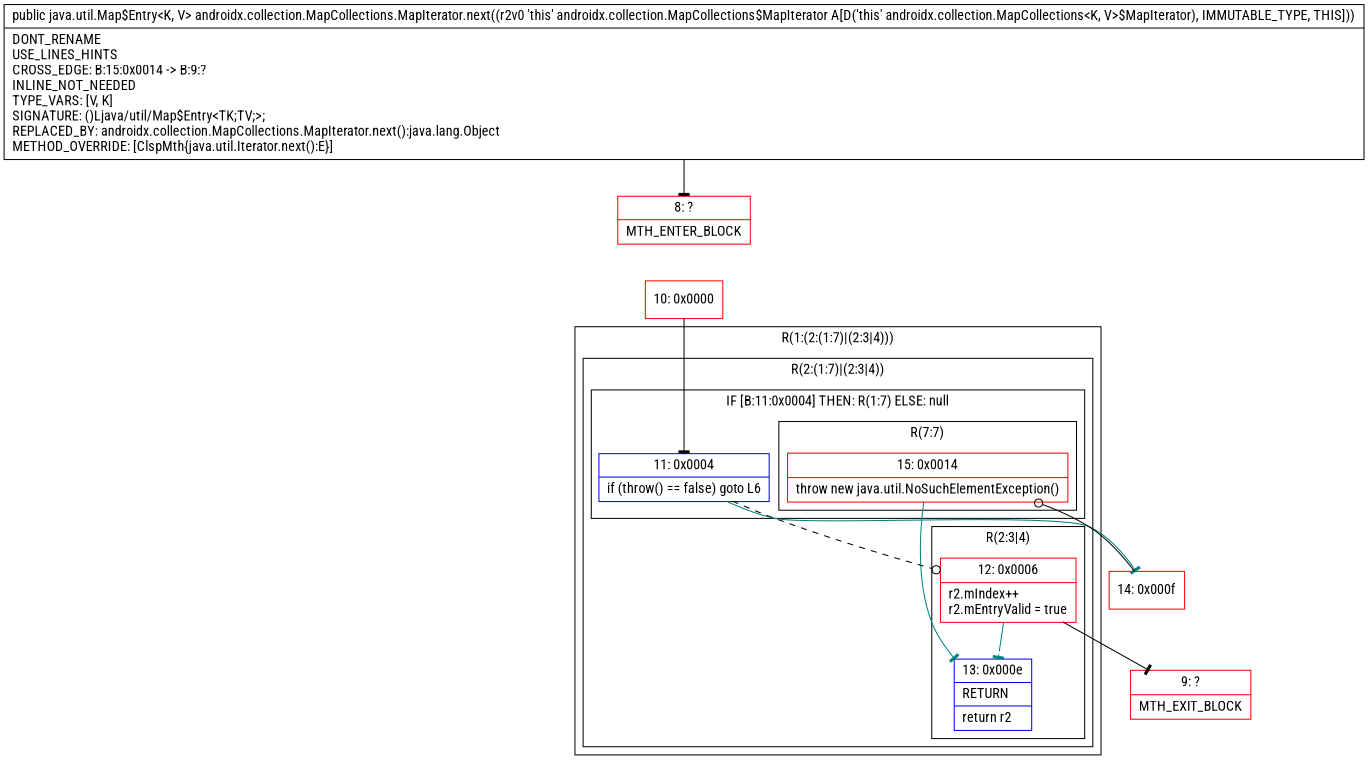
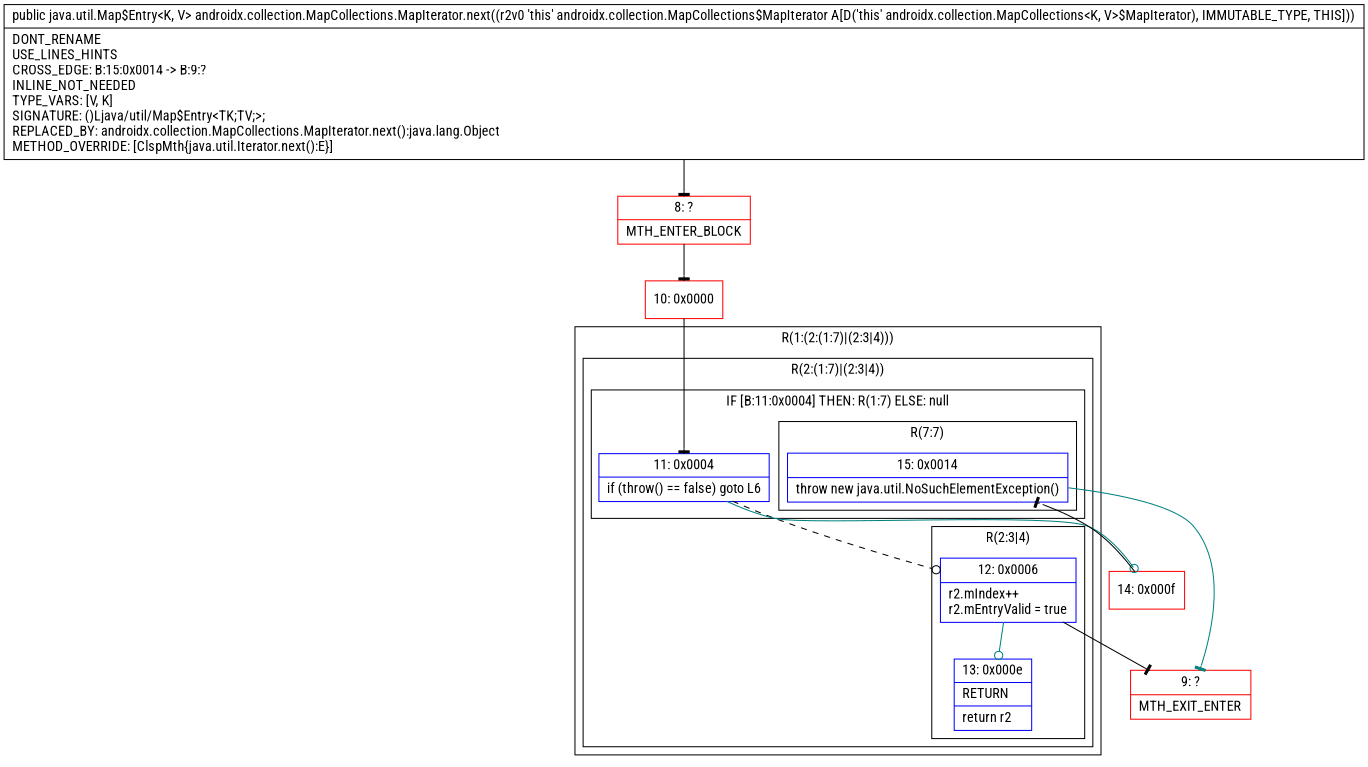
edge "8: ?" -> "10: 0x0000": added
node "15: 0x0014": color red -> blue
edge "11: 0x0004" -> "14: 0x000f": arrowhead tee -> odot
edge "14: 0x000f" -> "15: 0x0014": arrowhead odot -> tee
edge "15: 0x0014" -> "13: 0x000e": now "15: 0x0014" -> "9: ?"
node "12: 0x0006": color red -> blue
edge "12: 0x0006" -> "13: 0x000e": arrowhead tee -> odot
node "9: ?": text "MTH_EXIT_BLOCK" -> "MTH_EXIT_ENTER"
